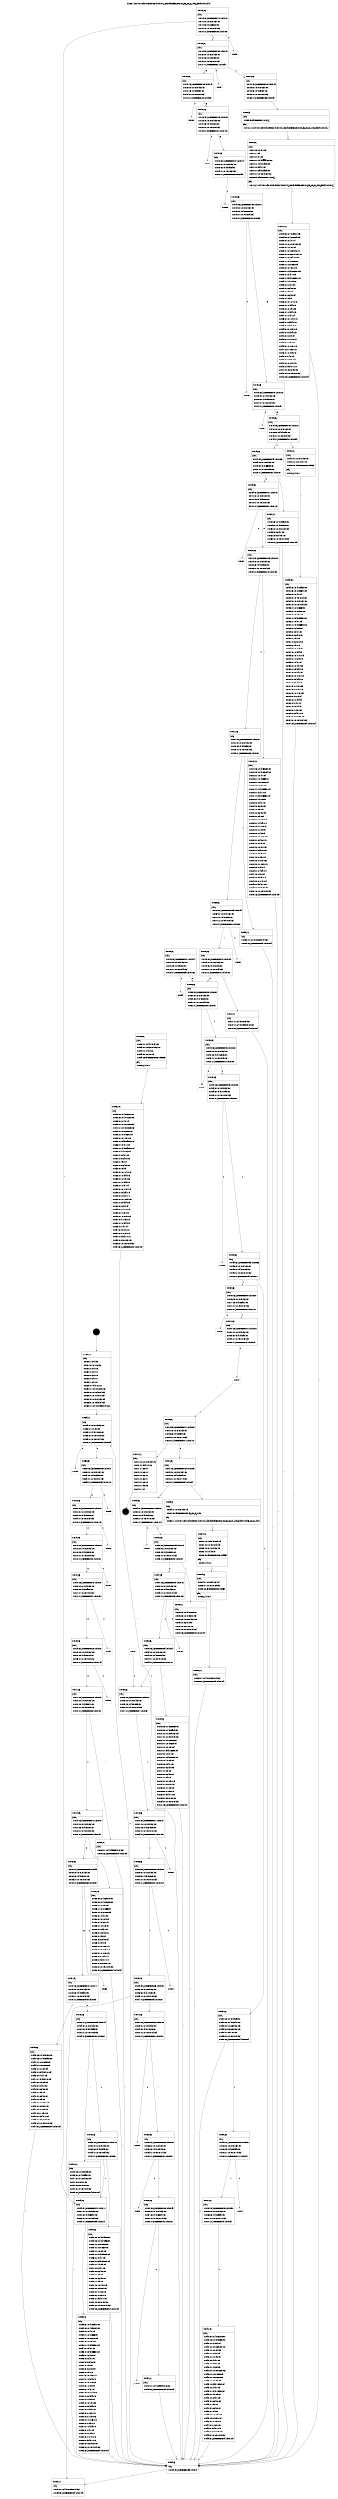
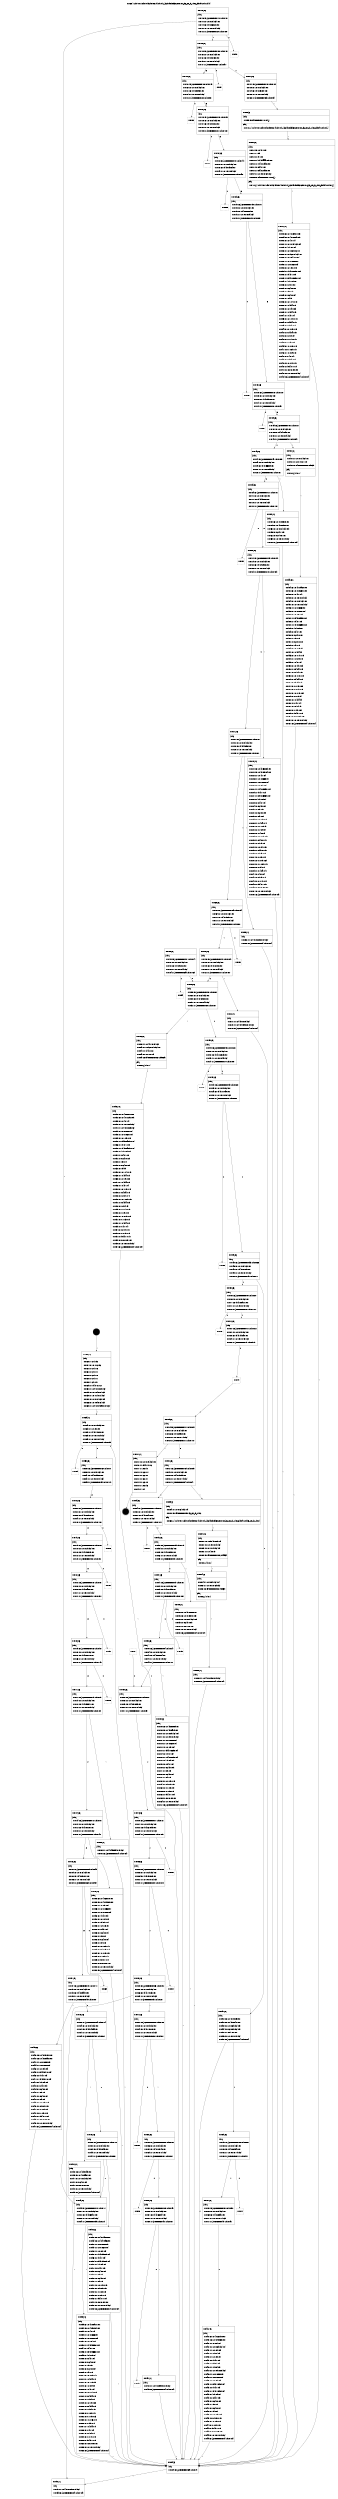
edge "0x401792 [25]" -> "0x4017ab [25]": added, label "15"
edge "0x4018a5 [25]" -> "0x40221e": now "0x4018a5 [25]" -> "0x401cec [23]"
node "0x4028bb": removed
